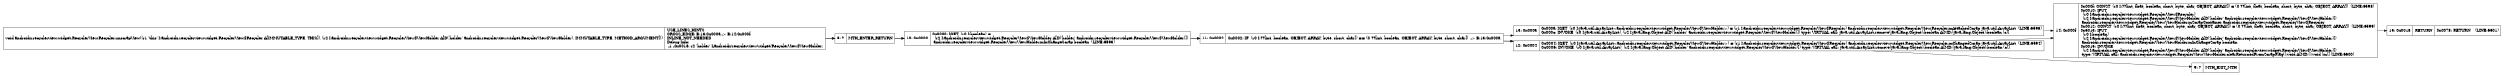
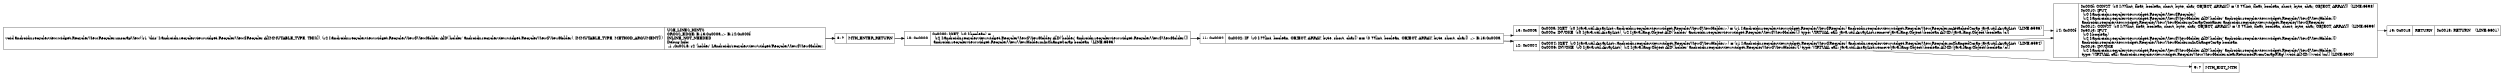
node "15: 0x0018": text "0x0078: RETURN    (LINE:6601)" -> "0x0018: RETURN    (LINE:6601)"
